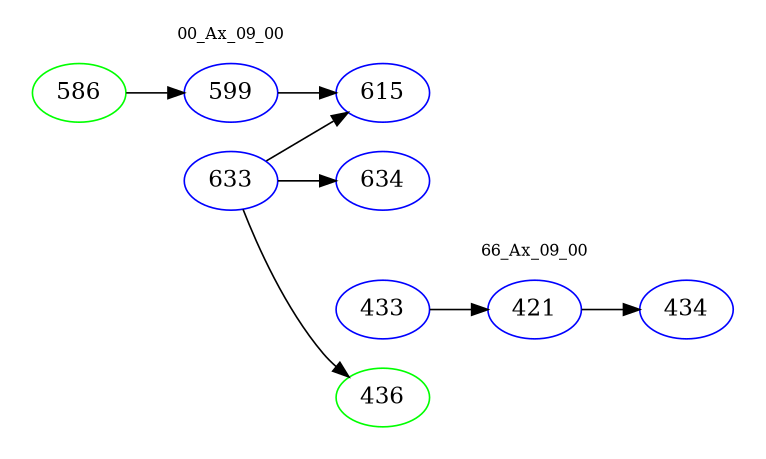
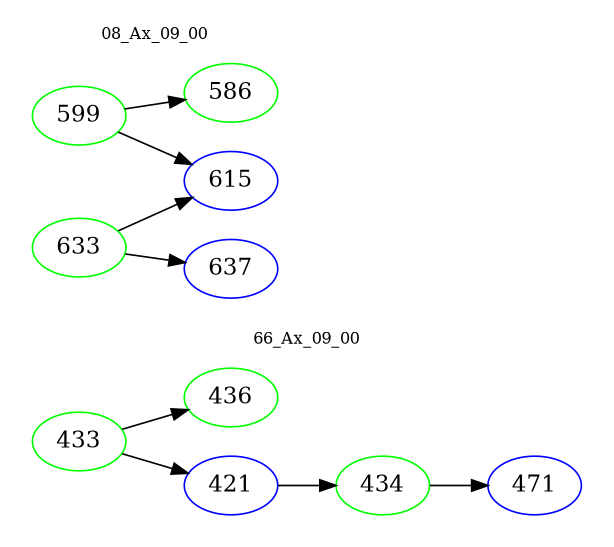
cluster "00_Ax_09_00": label "00_Ax_09_00" -> "08_Ax_09_00"
edge "586" -> "599": reversed
node "599": color blue -> green
node "633": color blue -> green
node "634": label "634" -> "637"
edge "633" -> "436": now "433" -> "436"
node "433": color blue -> green
node "434": color blue -> green
node "471": added
